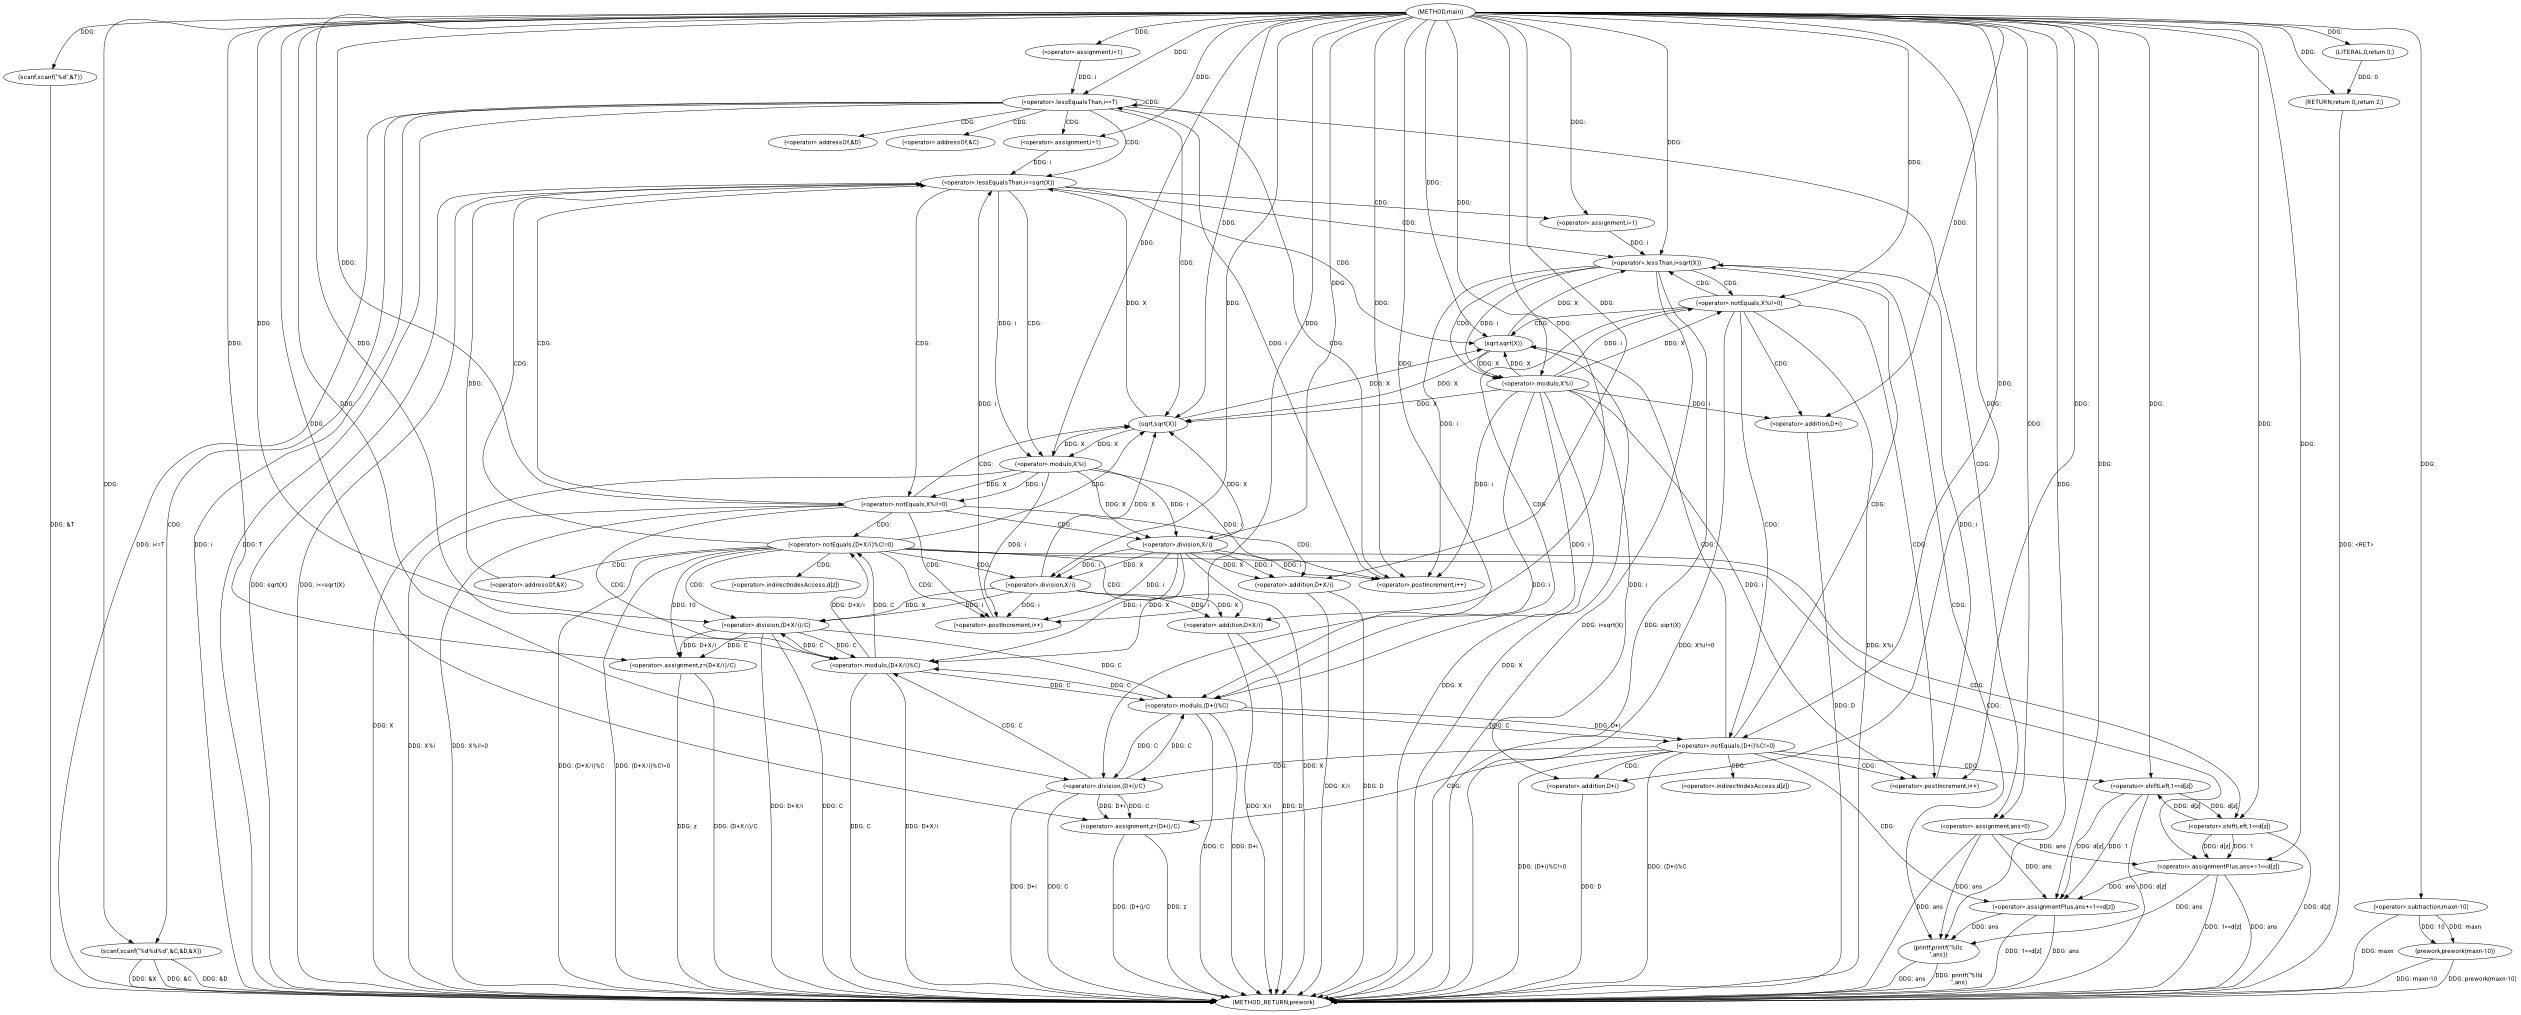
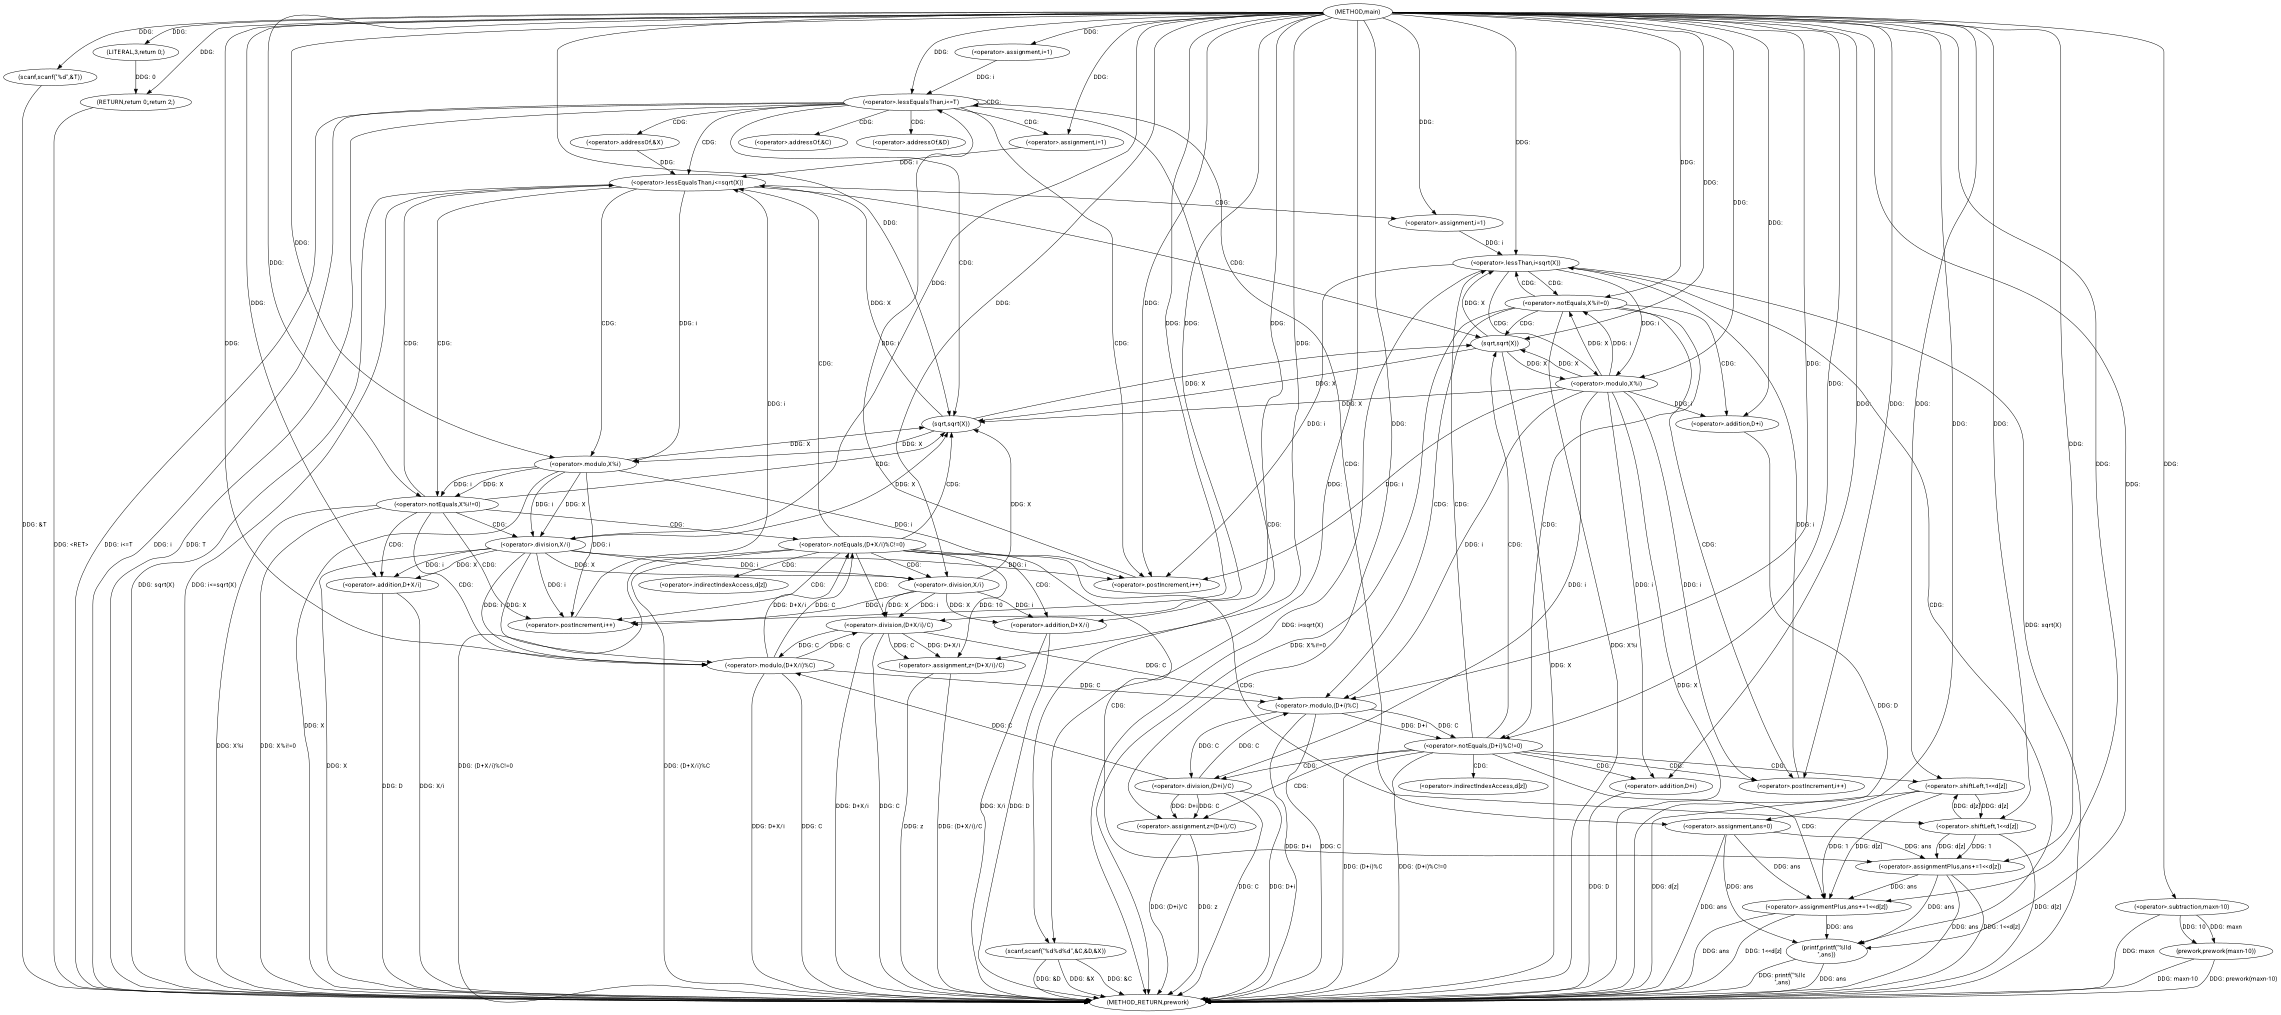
node "(LITERAL,0,return 0;)": label "(LITERAL,0,return 0;)" -> "(LITERAL,3,return 0;)"
edge "(METHOD,main)" -> "(<operator>.division,(D+i)/C)": removed, label "DDG:"
edge "(<operator>.lessEqualsThan,i<=sqrt(X))" -> "(<operator>.lessThan,i<sqrt(X))": removed, label "CDG:"
edge "(<operator>.notEquals,(D+X/i)%C!=0)" -> "(<operator>.addressOf,&X)": now "(<operator>.lessEqualsThan,i<=T)" -> "(<operator>.addressOf,&X)"
edge "(<operator>.modulo,(D+i)%C)" -> "(<operator>.modulo,(D+X/i)%C)": removed, label "DDG: C"
edge "(<operator>.division,(D+i)/C)" -> "(<operator>.modulo,(D+X/i)%C)": label "CDG: C" -> "DDG: C"
